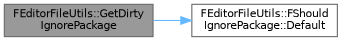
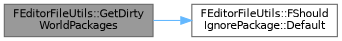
node "FEditorFileUtils::GetDirty IgnorePackage": label "FEditorFileUtils::GetDirty IgnorePackage" -> "FEditorFileUtils::GetDirty WorldPackages"
